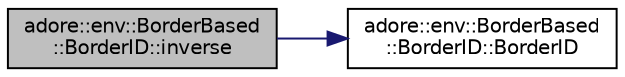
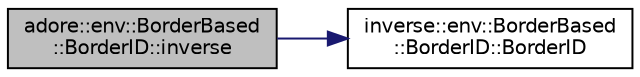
node "adore::env::BorderBased ::BorderID::BorderID": label "adore::env::BorderBased ::BorderID::BorderID" -> "inverse::env::BorderBased ::BorderID::BorderID"
